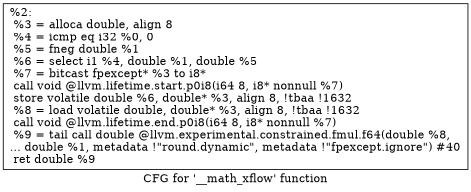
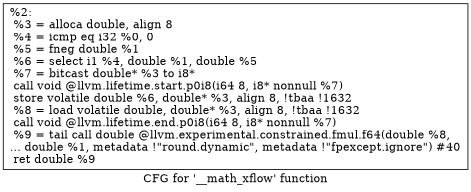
node "%2:": text "%7 = bitcast fpexcept* %3 to i8*" -> "%7 = bitcast double* %3 to i8*"
